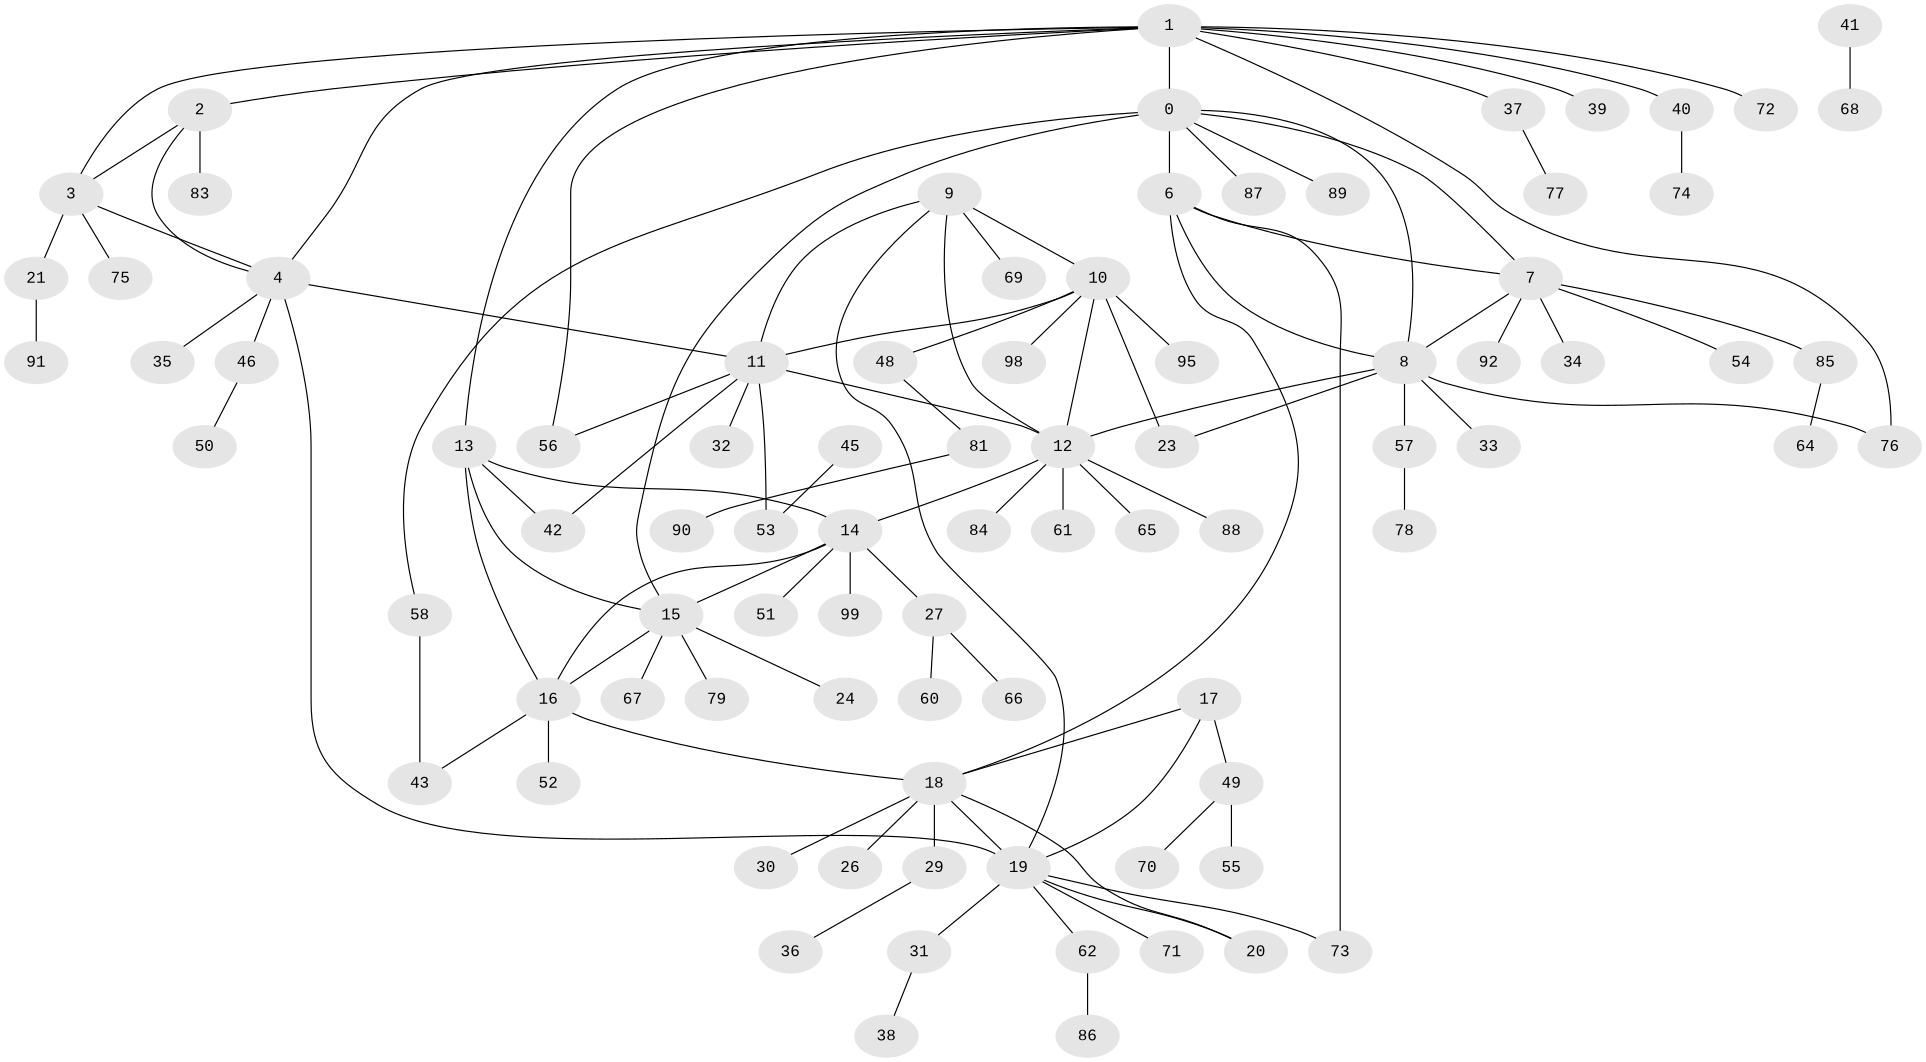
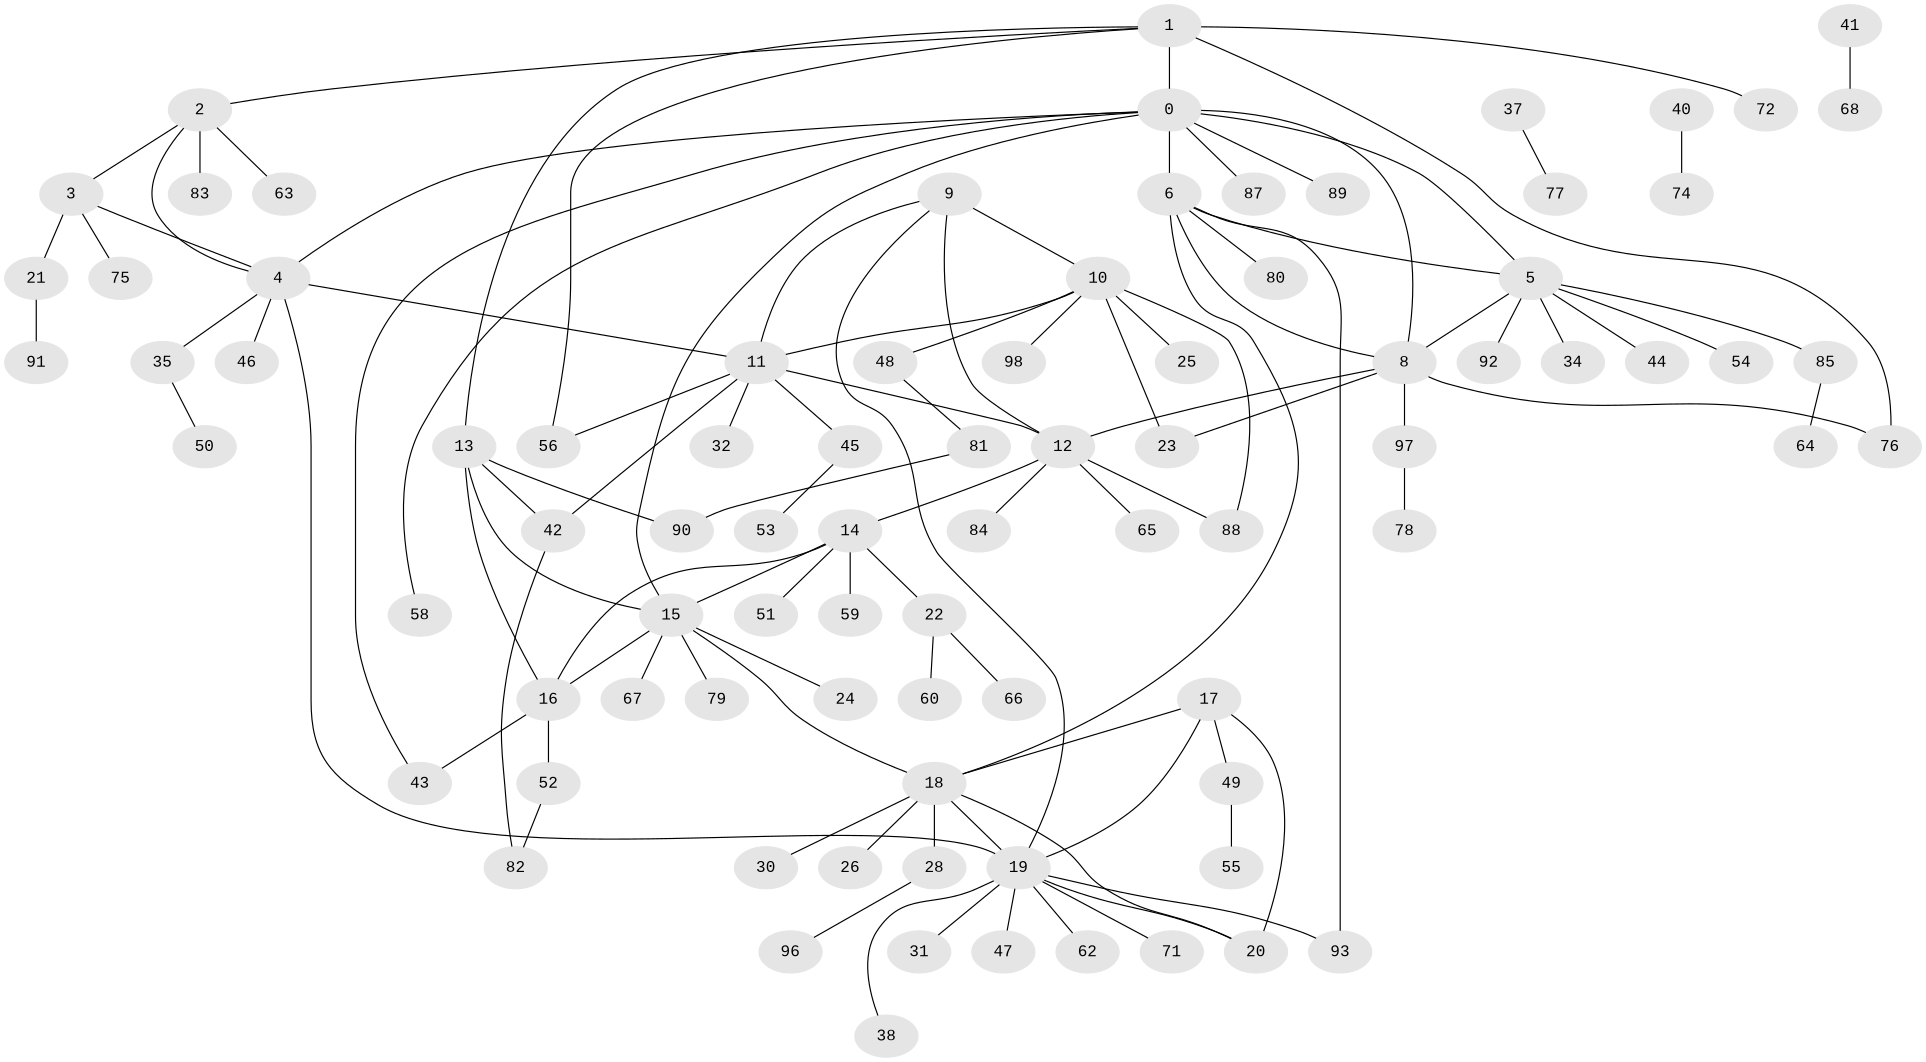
edge "1" -- "3": removed
edge "1" -- "40": removed
edge "1" -- "4": now "0" -- "4"
edge "1" -- "37": removed
node "39": removed
node "63": added
node "69": removed
node "80": added
node "7": label "7" -> "5"
edge "10" -- "12": now "10" -- "88"
node "95": label "95" -> "25"
node "44": added
edge "46" -- "50": now "35" -- "50"
edge "11" -- "53": now "11" -- "45"
node "57": label "57" -> "97"
node "33": removed
edge "13" -- "14": now "13" -- "90"
node "61": removed
node "99": label "99" -> "59"
node "27": label "27" -> "22"
edge "58" -- "43": now "0" -- "43"
edge "16" -- "18": now "15" -- "18"
edge "17" -- "20": added
node "82": added
node "29": label "29" -> "28"
node "70": removed
node "36": label "36" -> "96"
node "47": added
node "73": label "73" -> "93"
edge "31" -- "38": now "19" -- "38"
node "86": removed
